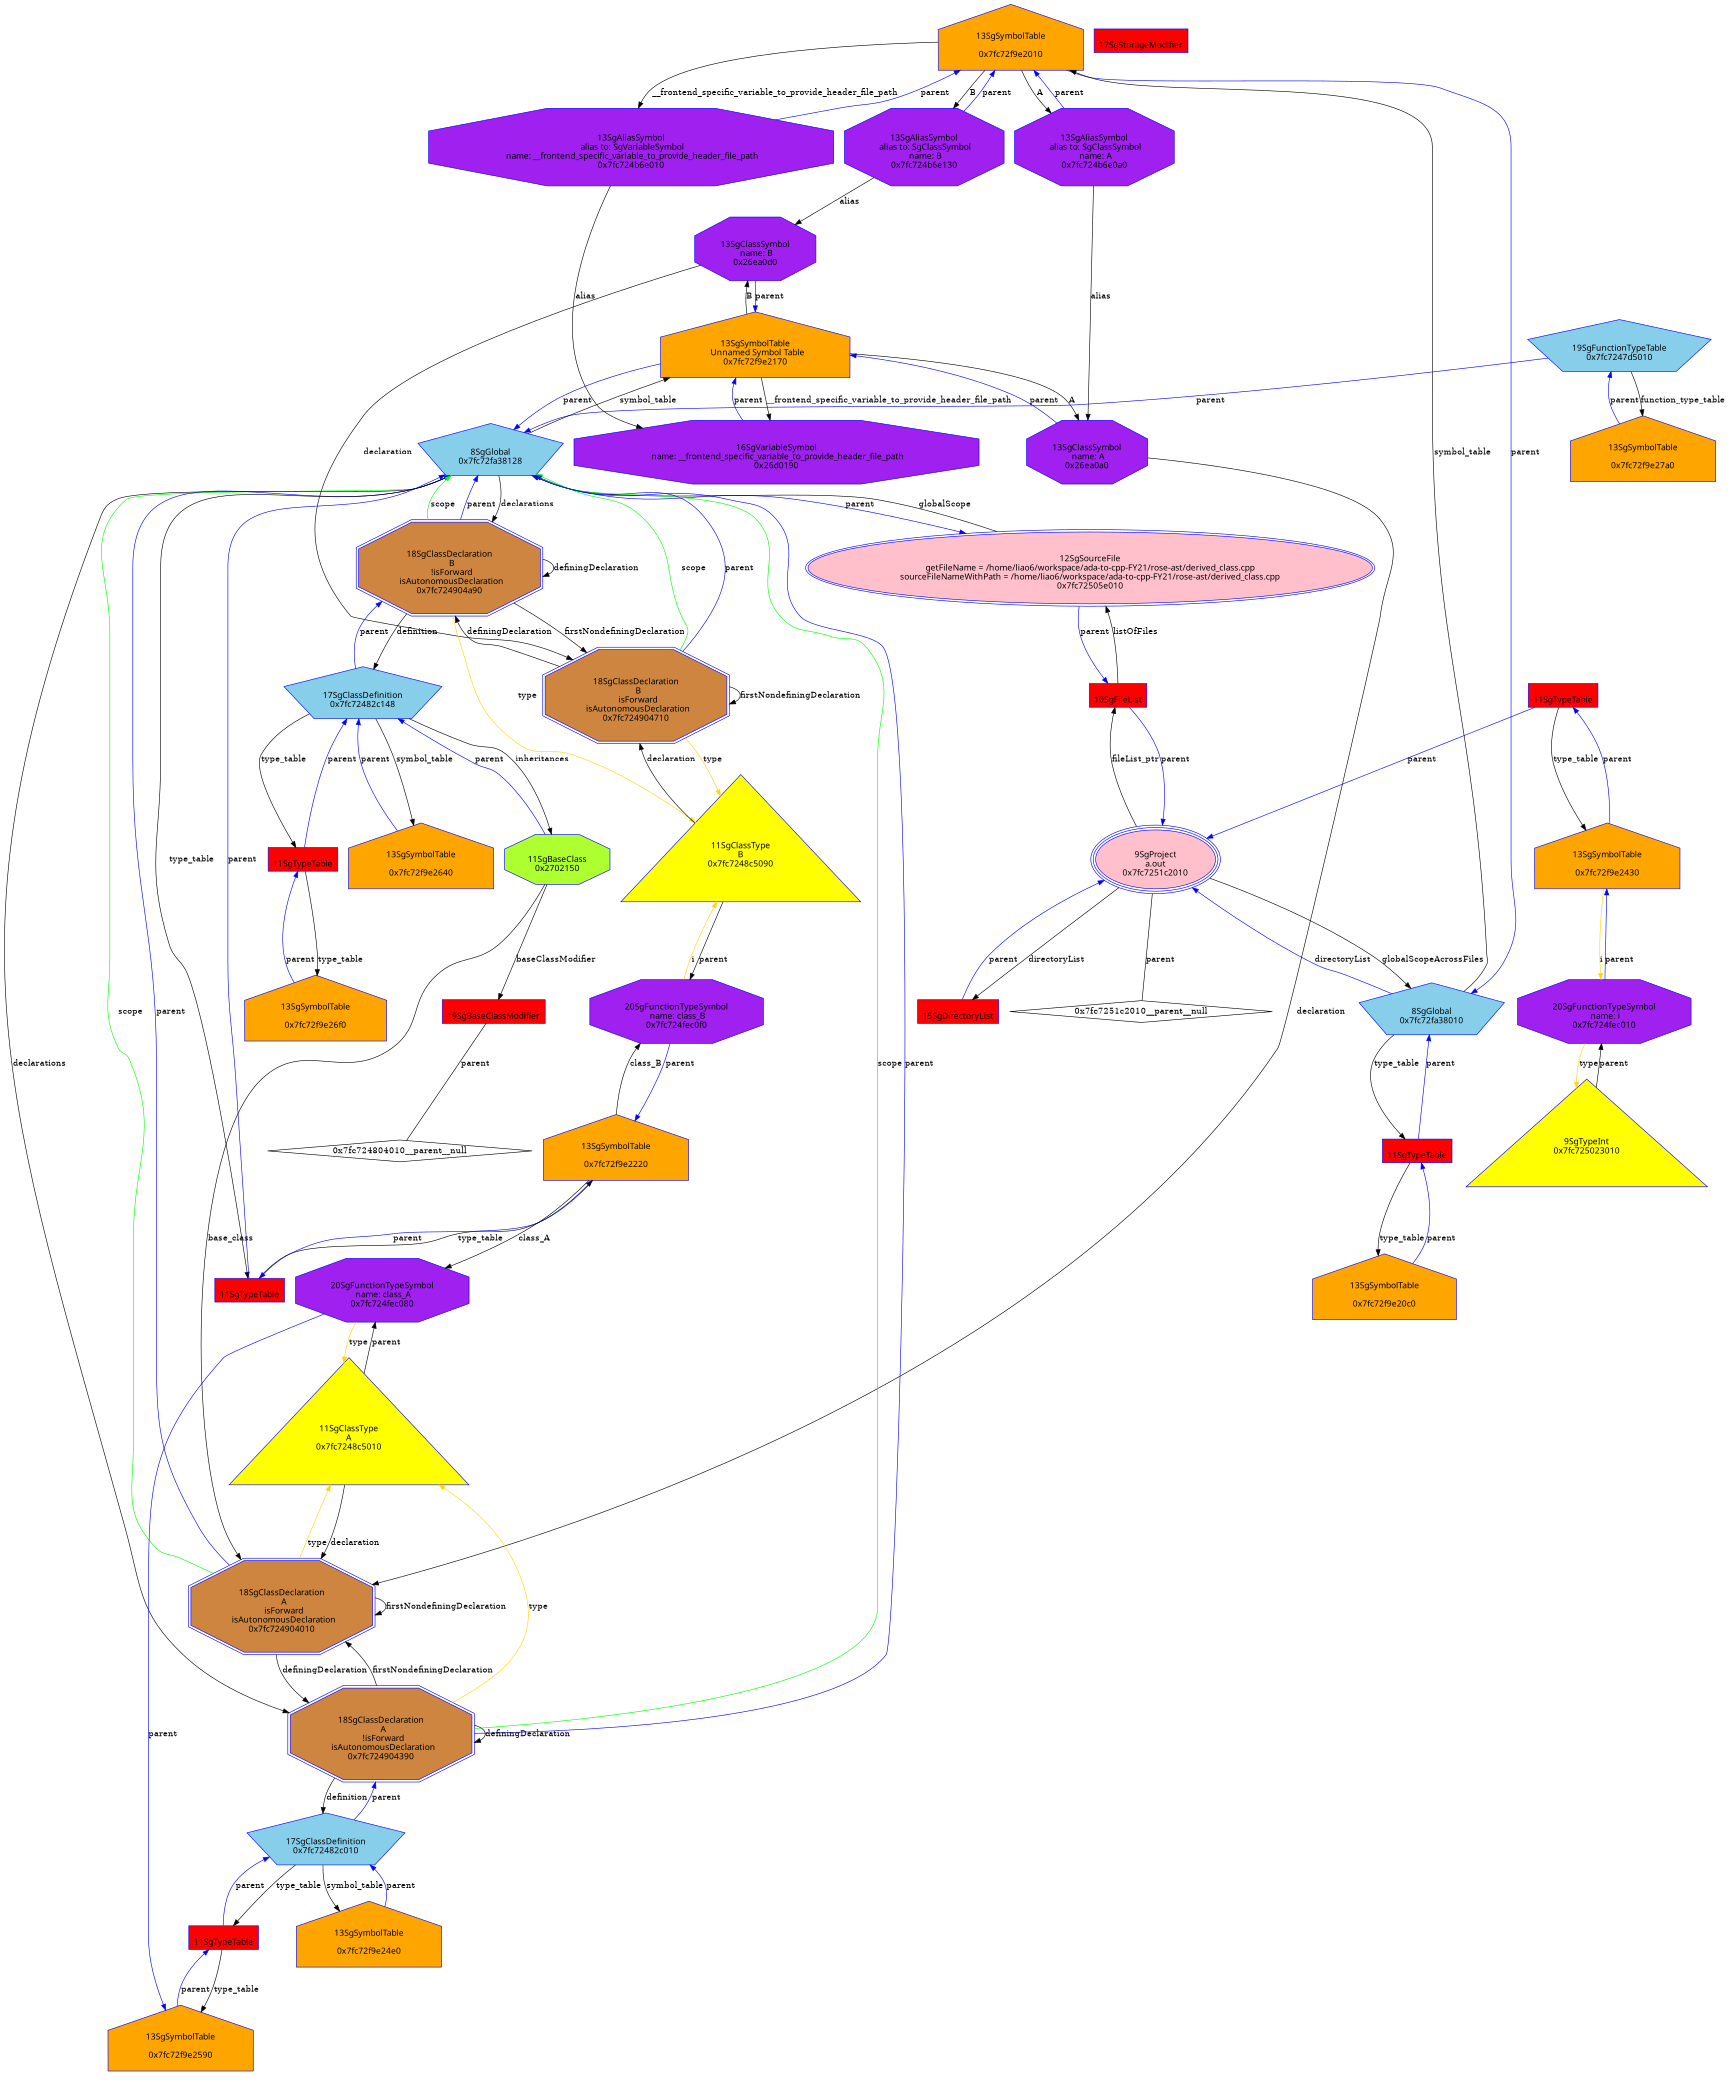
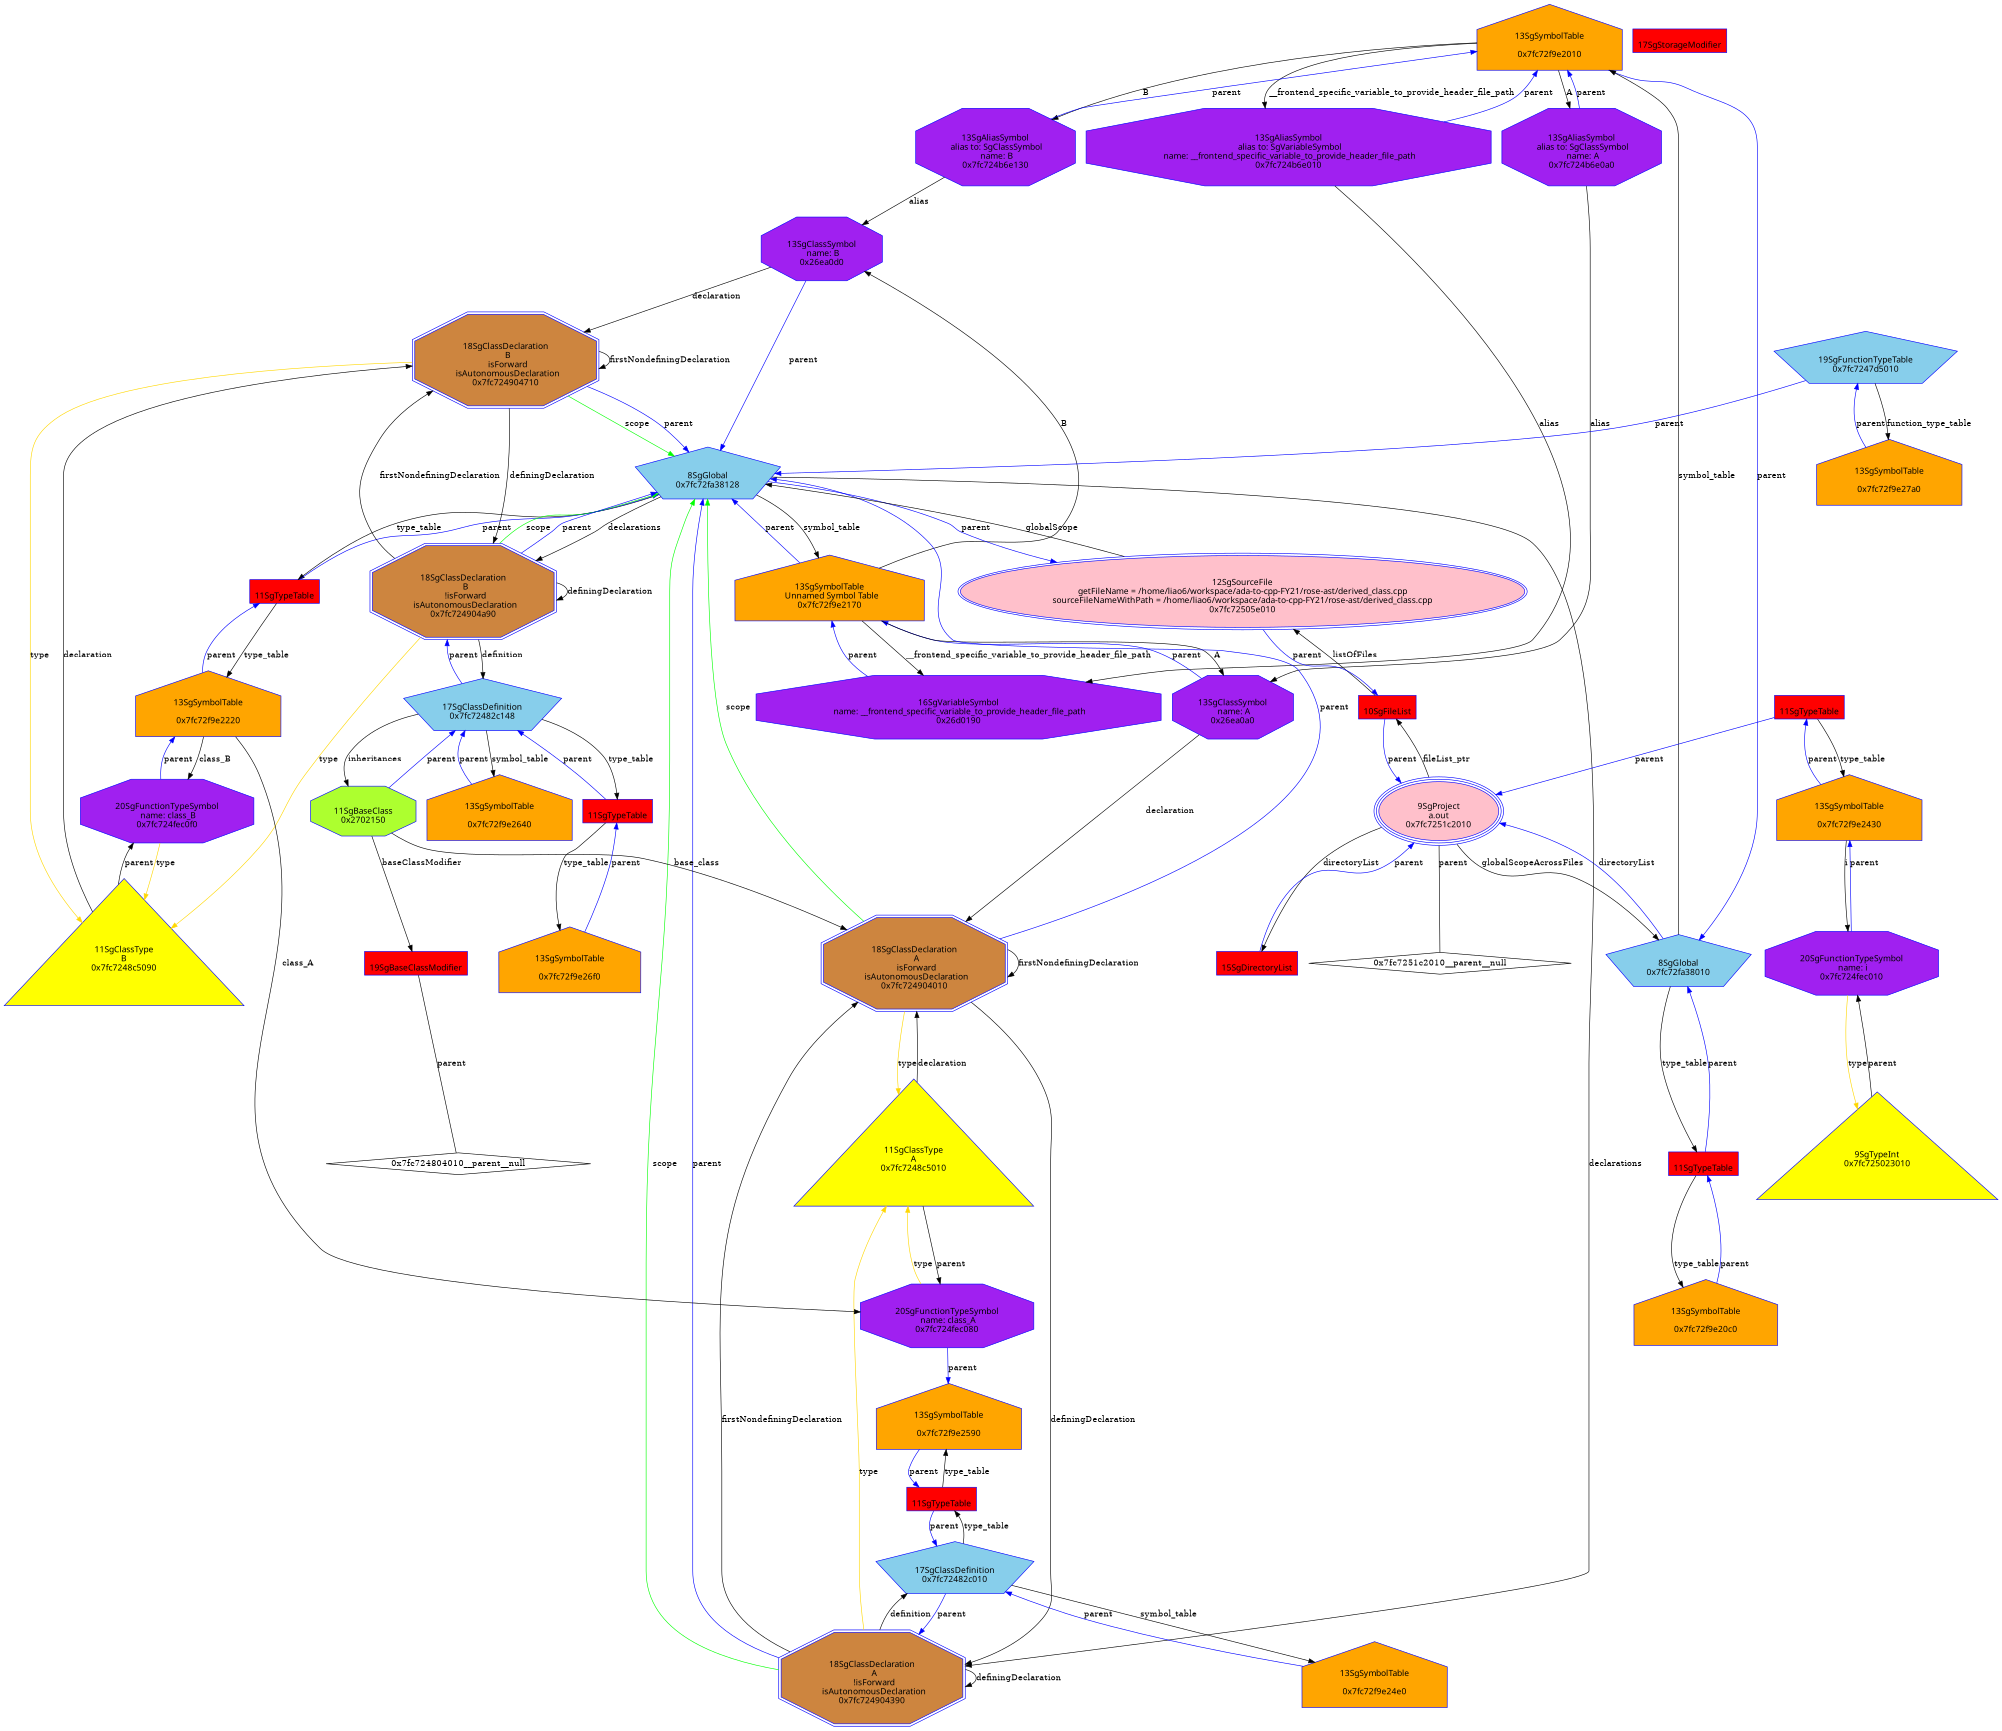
edge "13SgClassSymbol name: B 0x26ea0d0" -> "13SgSymbolTable Unnamed Symbol Table 0x7fc72f9e2170": now "13SgClassSymbol name: B 0x26ea0d0" -> "8SgGlobal 0x7fc72fa38128"
edge "13SgSymbolTable 0x7fc72f9e2430" -> "20SgFunctionTypeSymbol name: i 0x7fc724fec010": color gold1 -> black
edge "20SgFunctionTypeSymbol name: class_B 0x7fc724fec0f0" -> "11SgClassType B 0x7fc7248c5090": label "i" -> "type"
